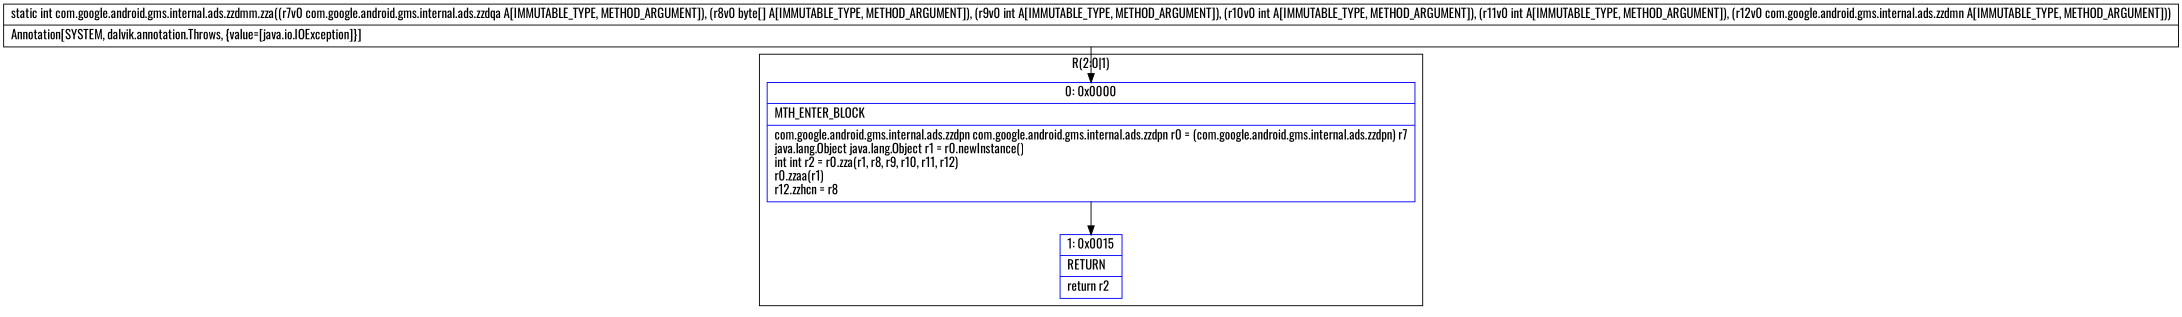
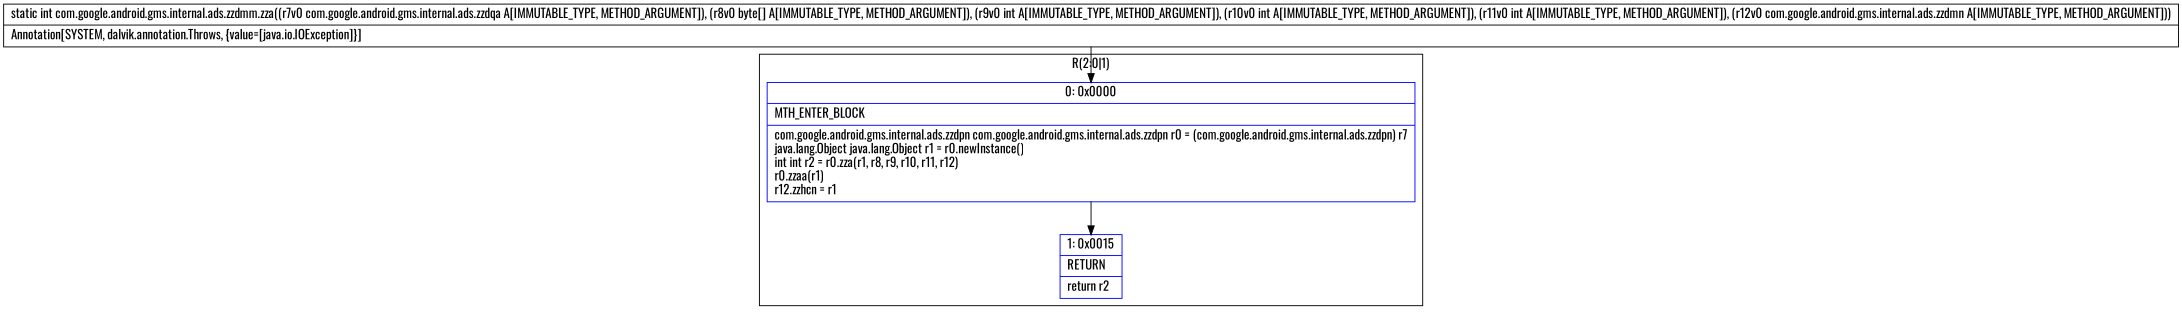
node "0: 0x0000": text "r12.zzhcn = r8" -> "r12.zzhcn = r1"
